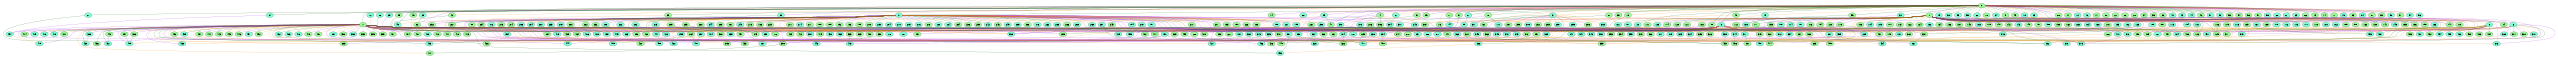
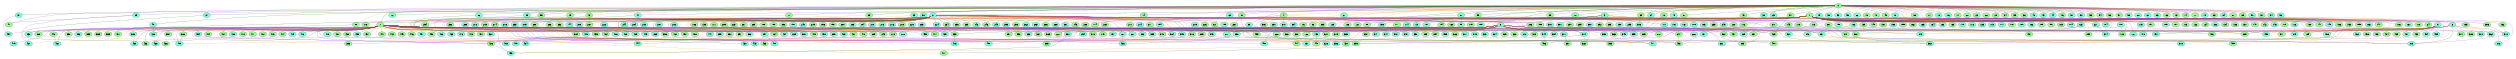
node "41": added
